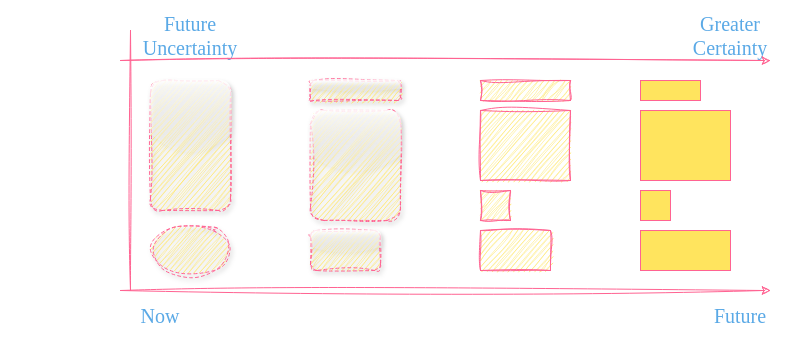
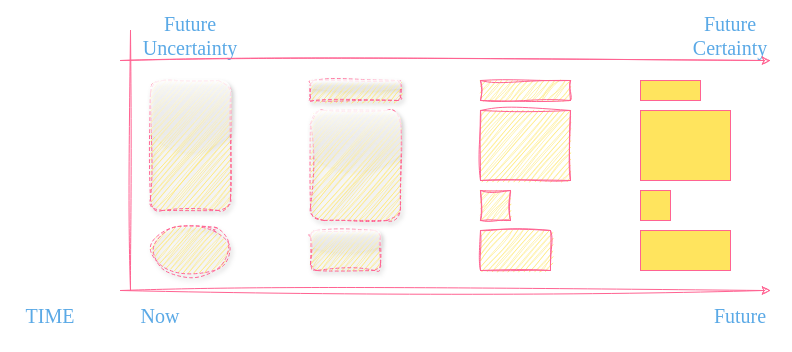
node "Greater Certainty": label "Greater Certainty" -> "Future Certainty"
node "TIME": added
